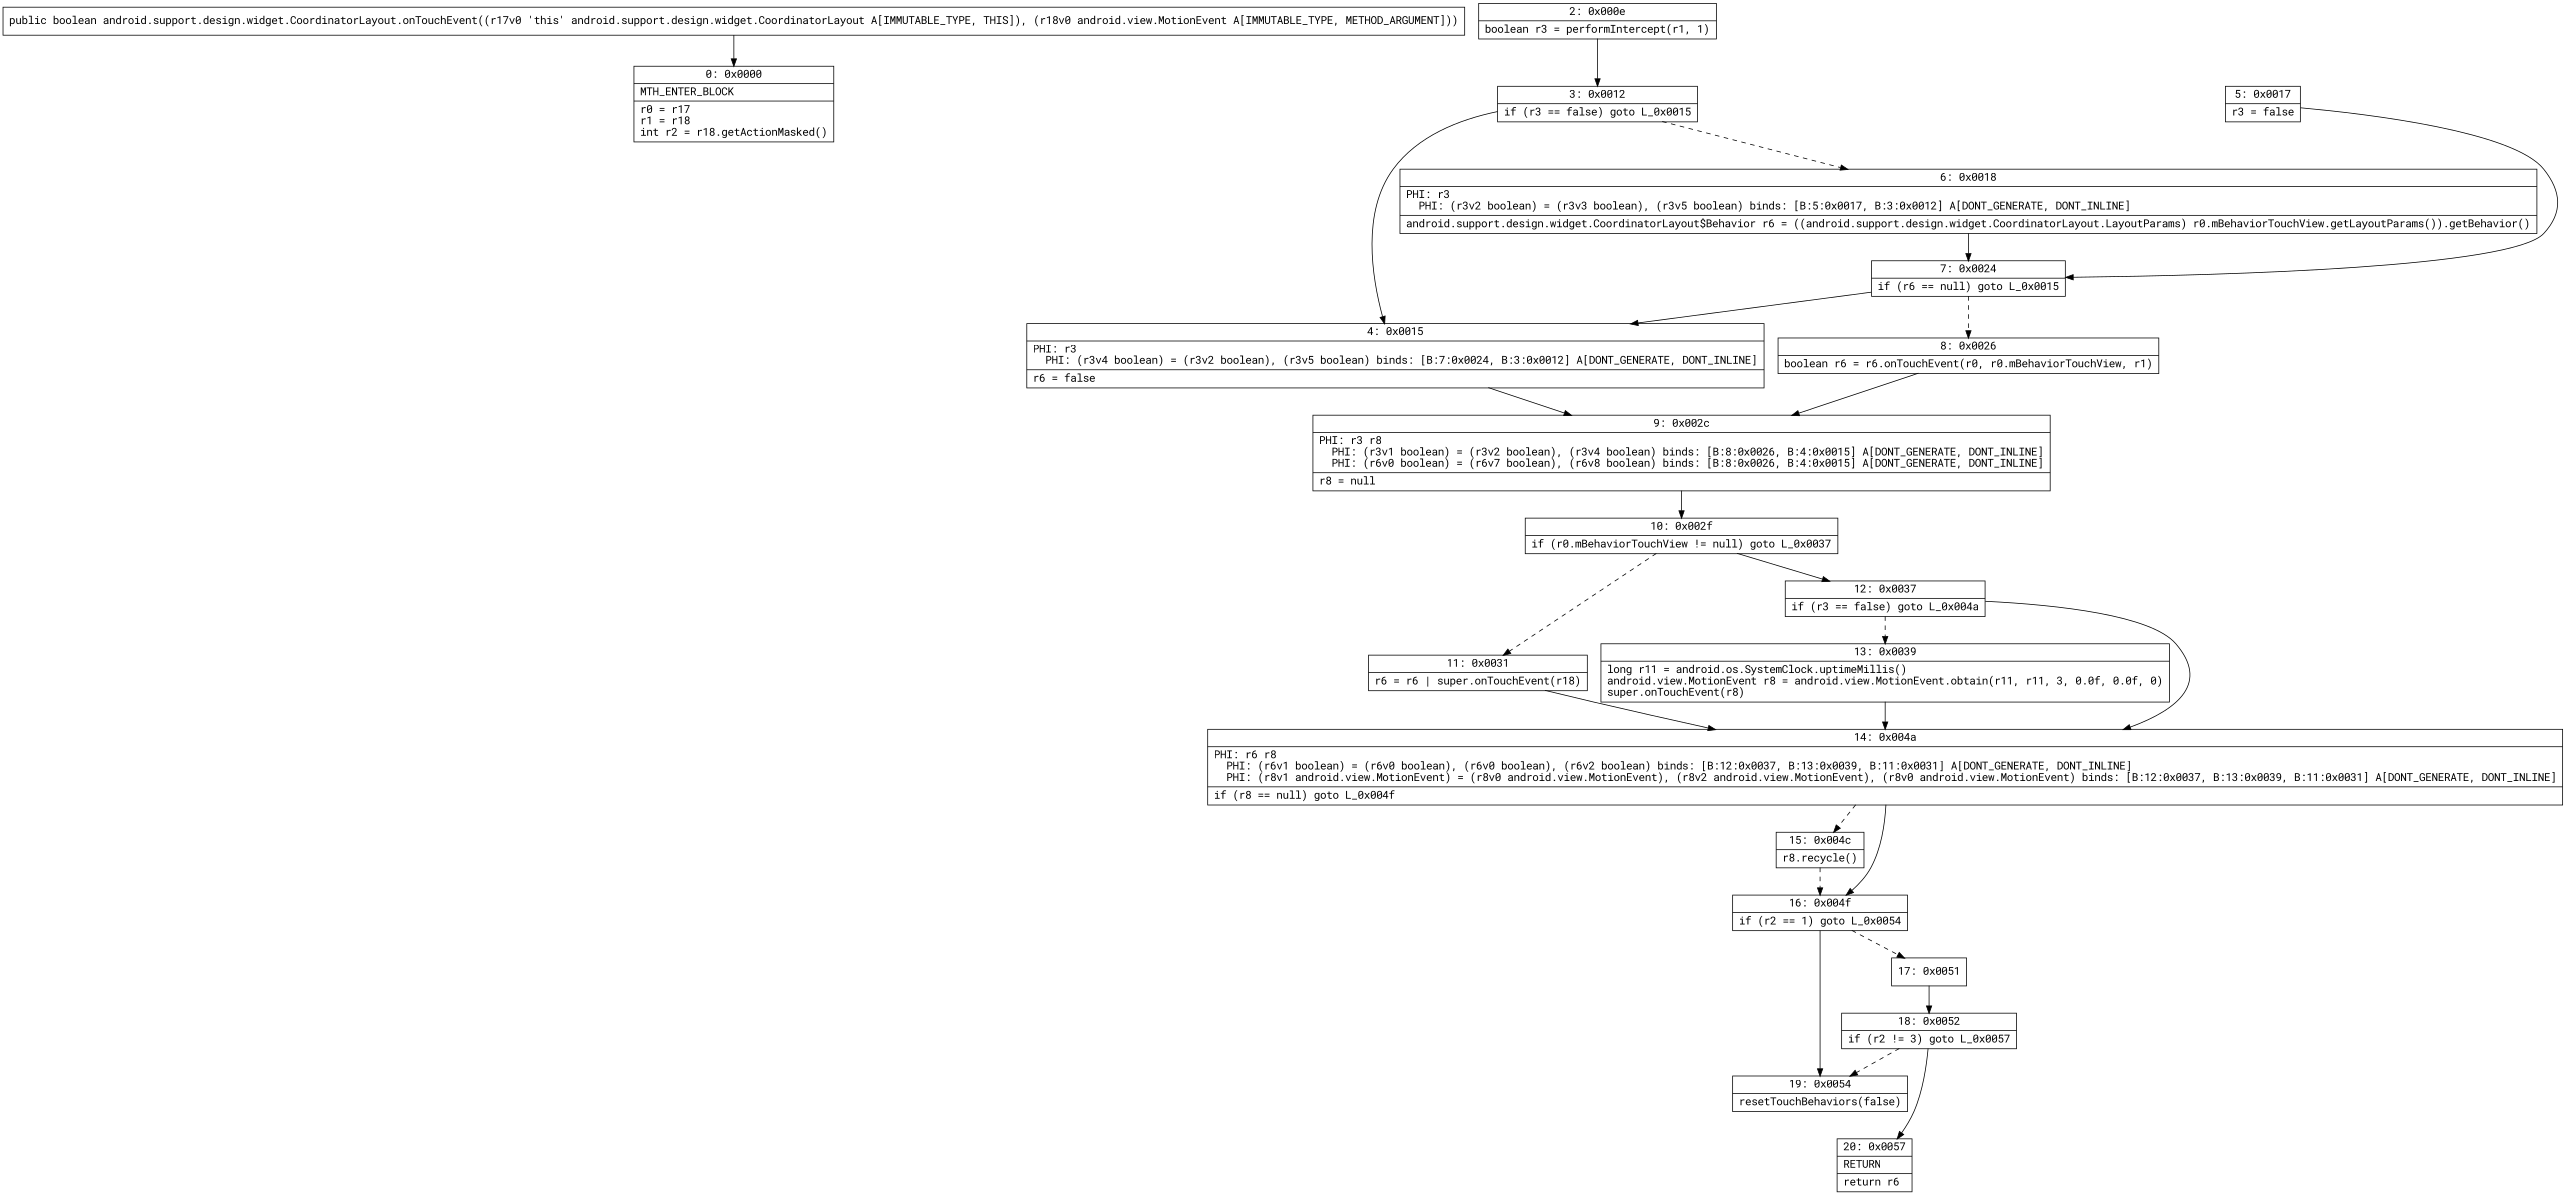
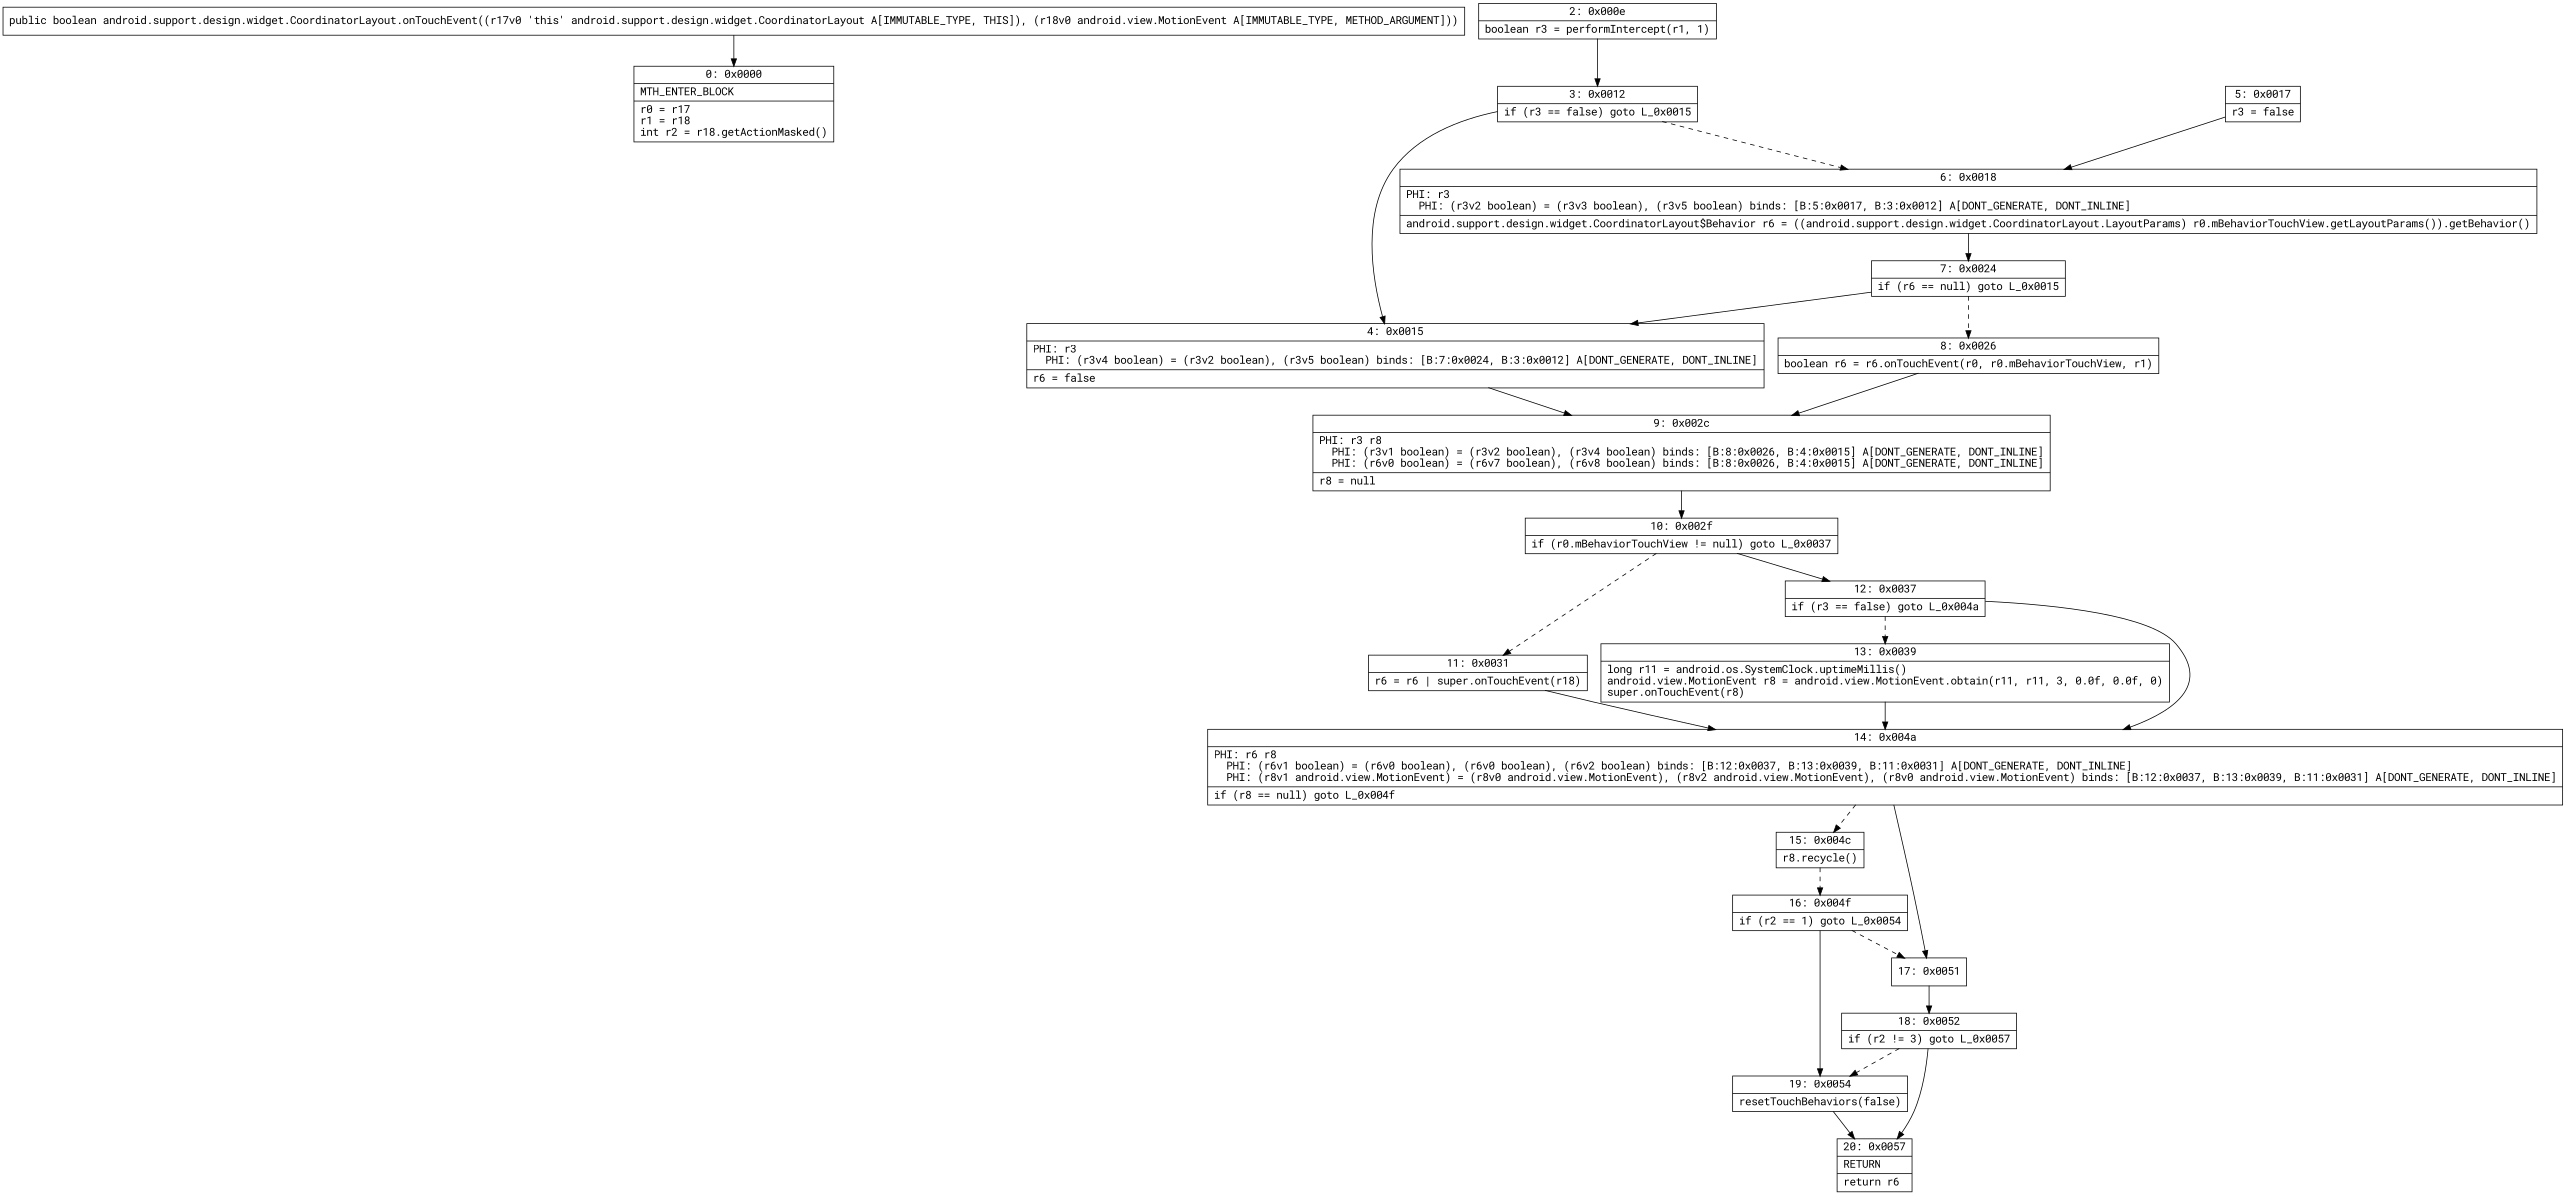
edge "5: 0x0017" -> "7: 0x0024": now "5: 0x0017" -> "6: 0x0018"
edge "14: 0x004a" -> "16: 0x004f": now "14: 0x004a" -> "17: 0x0051"
edge "19: 0x0054" -> "20: 0x0057": added
